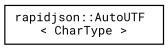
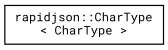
node "rapidjson::AutoUTF < CharType >": label "rapidjson::AutoUTF < CharType >" -> "rapidjson::CharType < CharType >"
